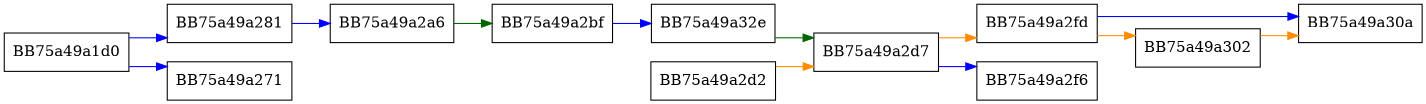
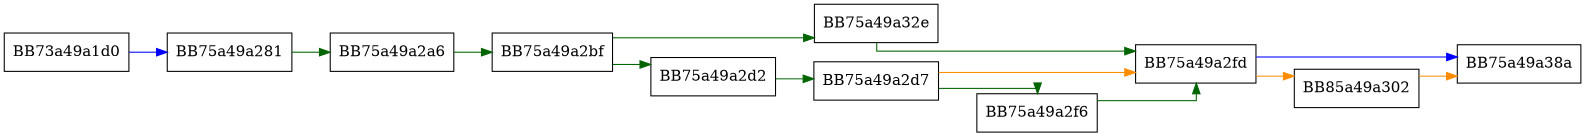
edge "BB75a49a281" -> "BB75a49a2a6": color blue -> darkgreen
edge "BB75a49a2bf" -> "BB75a49a32e": color blue -> darkgreen
node "BB75a49a30a": label "BB75a49a30a" -> "BB75a49a38a"
edge "BB75a49a32e" -> "BB75a49a2d7": now "BB75a49a32e" -> "BB75a49a2fd"
node "BB75a49a302": label "BB75a49a302" -> "BB85a49a302"
node "BB75a49a1d0": label "BB75a49a1d0" -> "BB73a49a1d0"
edge "BB75a49a2bf" -> "BB75a49a2d2": added
edge "BB75a49a2d2" -> "BB75a49a2d7": color darkorange -> darkgreen
edge "BB75a49a2d7" -> "BB75a49a2f6": color blue -> darkgreen
node "BB75a49a271": removed
edge "BB75a49a2f6" -> "BB75a49a2fd": added
